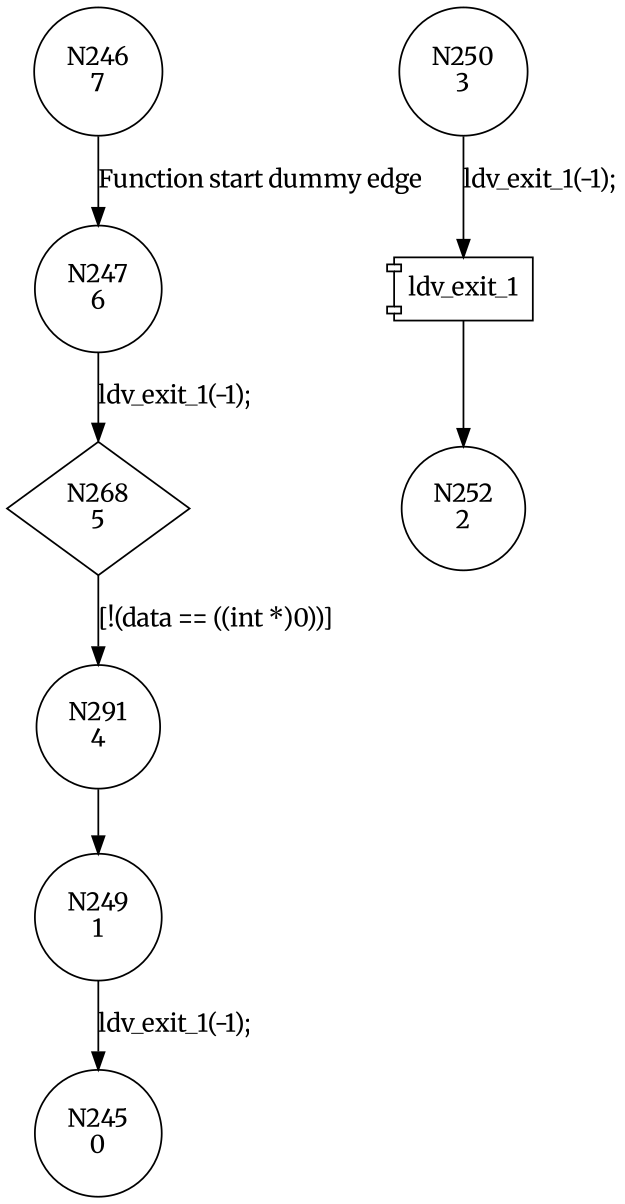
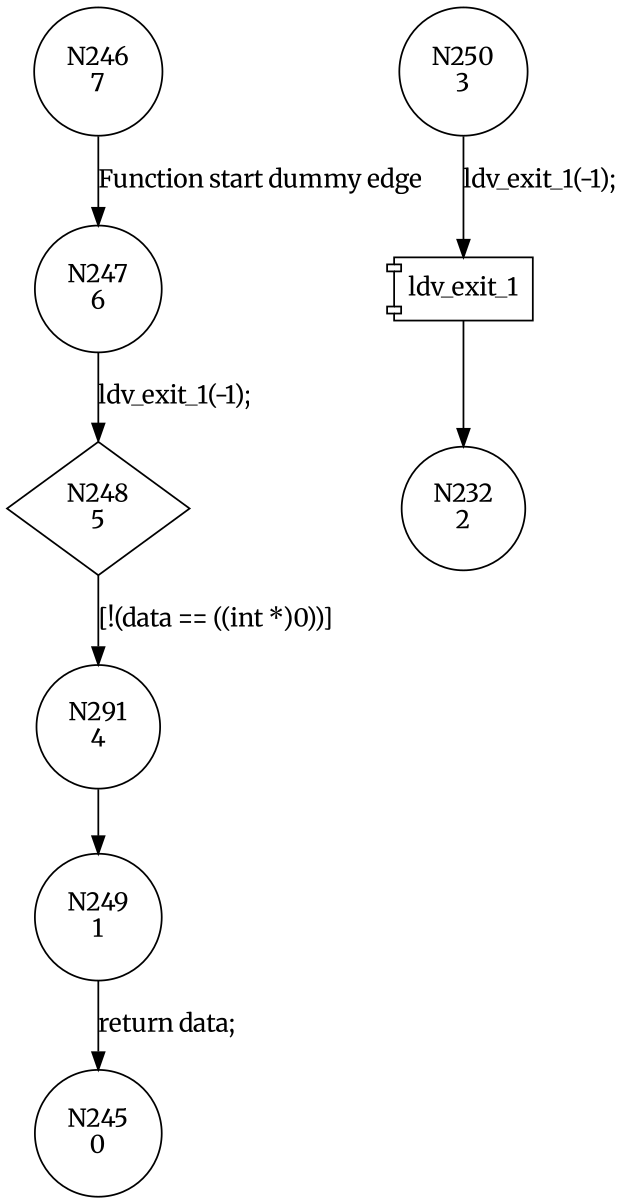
node "N268 5": label "N268 5" -> "N248 5"
node "N252 2": label "N252 2" -> "N232 2"
edge "N249 1" -> "N245 0": label "ldv_exit_1(-1);" -> "return data;"
